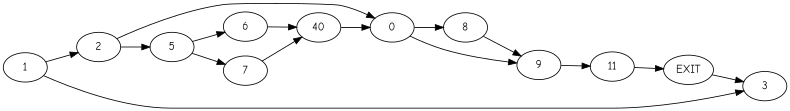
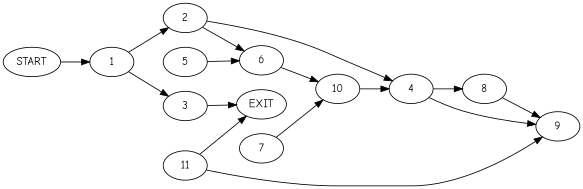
node "40": label "40" -> "10"
node "0": label "0" -> "4"
edge "2" -> "5": now "2" -> "6"
edge "5" -> "7": removed
node "START": added
edge "9" -> "11": reversed
edge "EXIT" -> "3": reversed
